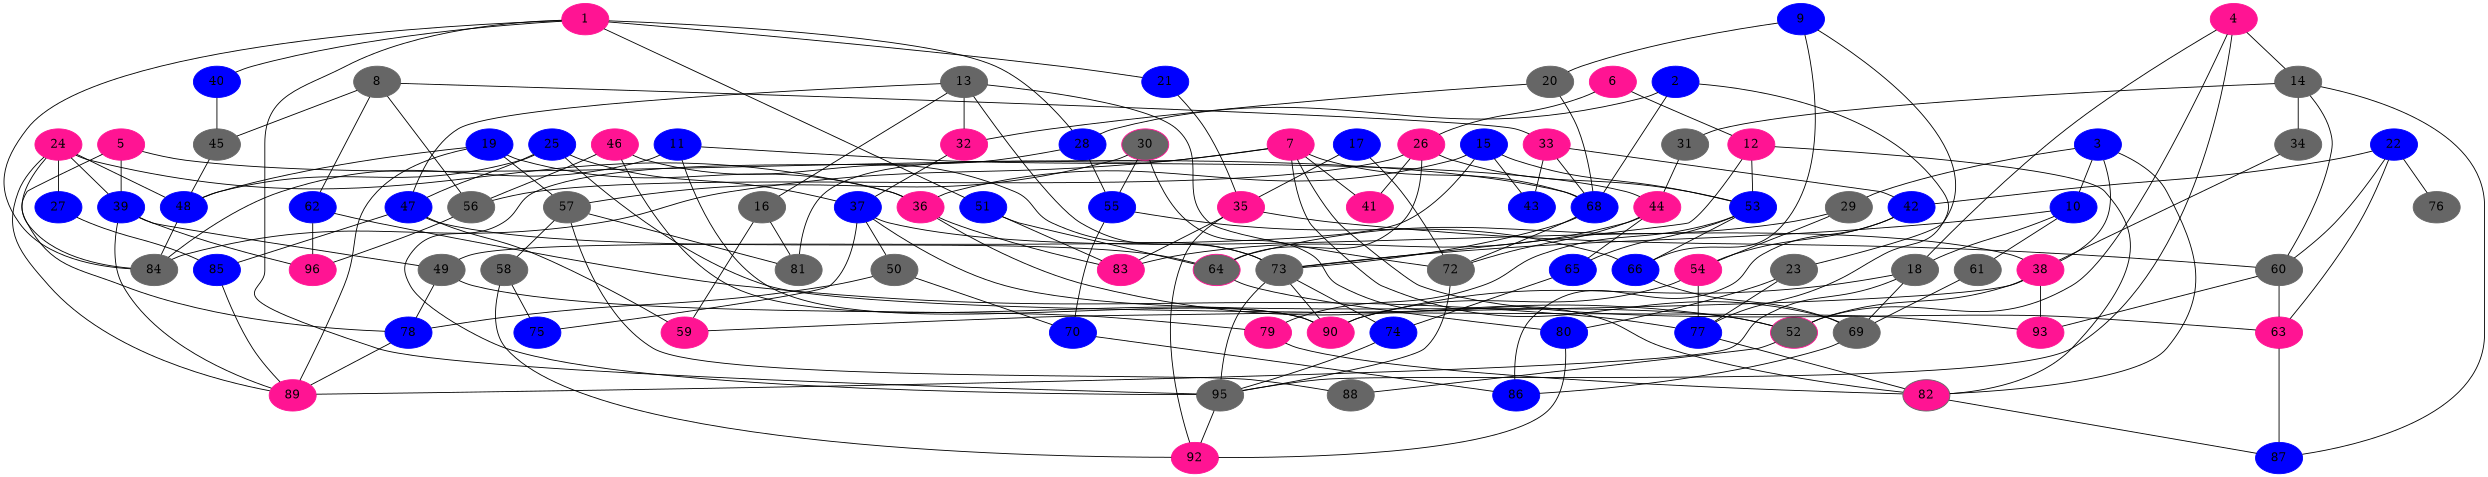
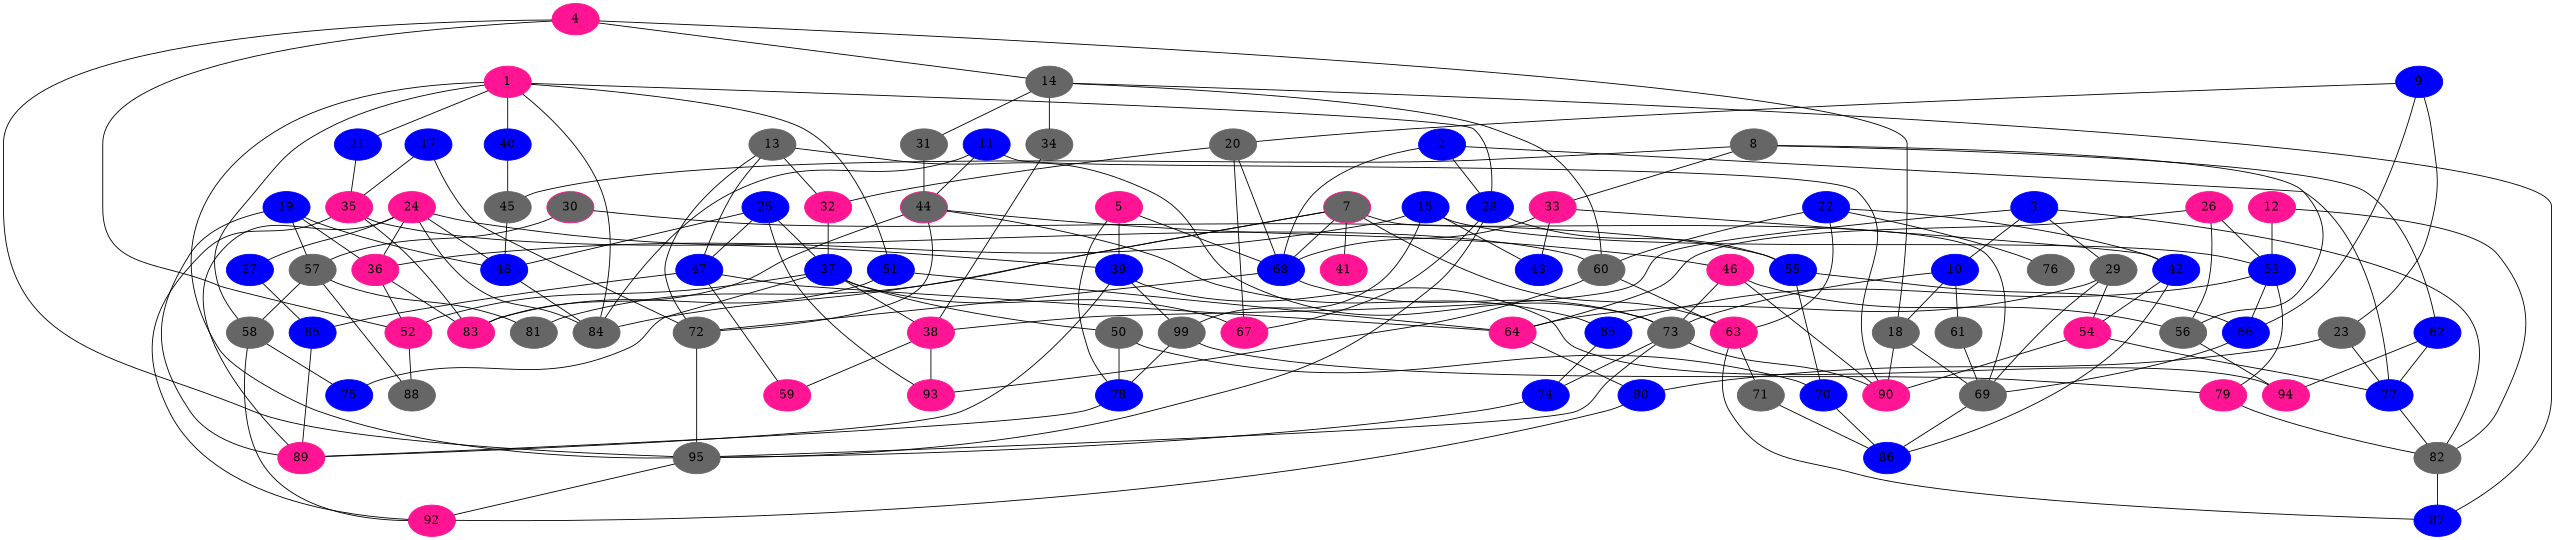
node "6": removed
node "7": fillcolor deeppink -> gray40
edge "1" -- "58": added
edge "26" -- "41": removed
node "16": removed
node "44": fillcolor deeppink -> gray40
edge "12" -- "73": removed
edge "44" -- "46": added
node "96": label "96" -> "94"
node "49": label "49" -> "99"
node "64": fillcolor gray40 -> deeppink
edge "38" -- "52": removed
edge "30" -- "82": removed
edge "29" -- "69": added
node "67": added
node "52": fillcolor gray40 -> deeppink
edge "18" -- "89": removed
node "71": added
node "82": fillcolor deeppink -> gray40
